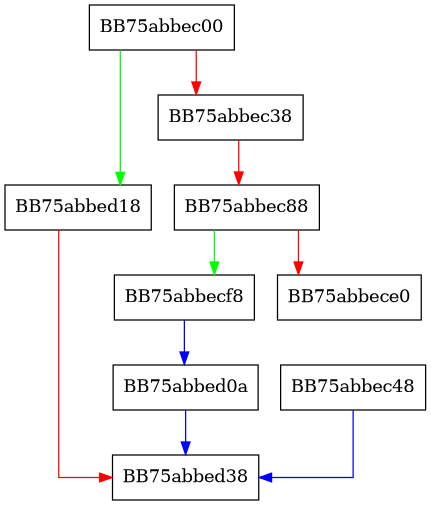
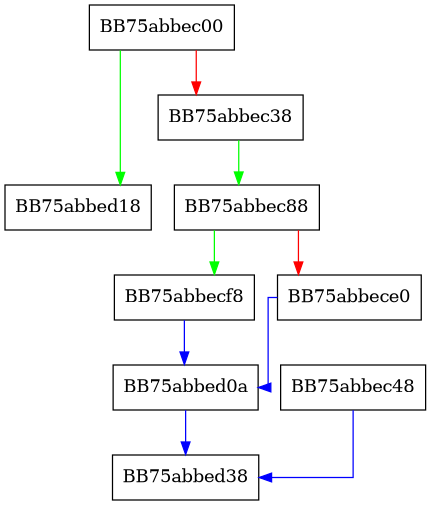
edge "BB75abbec38" -> "BB75abbec88": color red -> green
edge "BB75abbece0" -> "BB75abbed0a": added
edge "BB75abbed18" -> "BB75abbed38": removed
